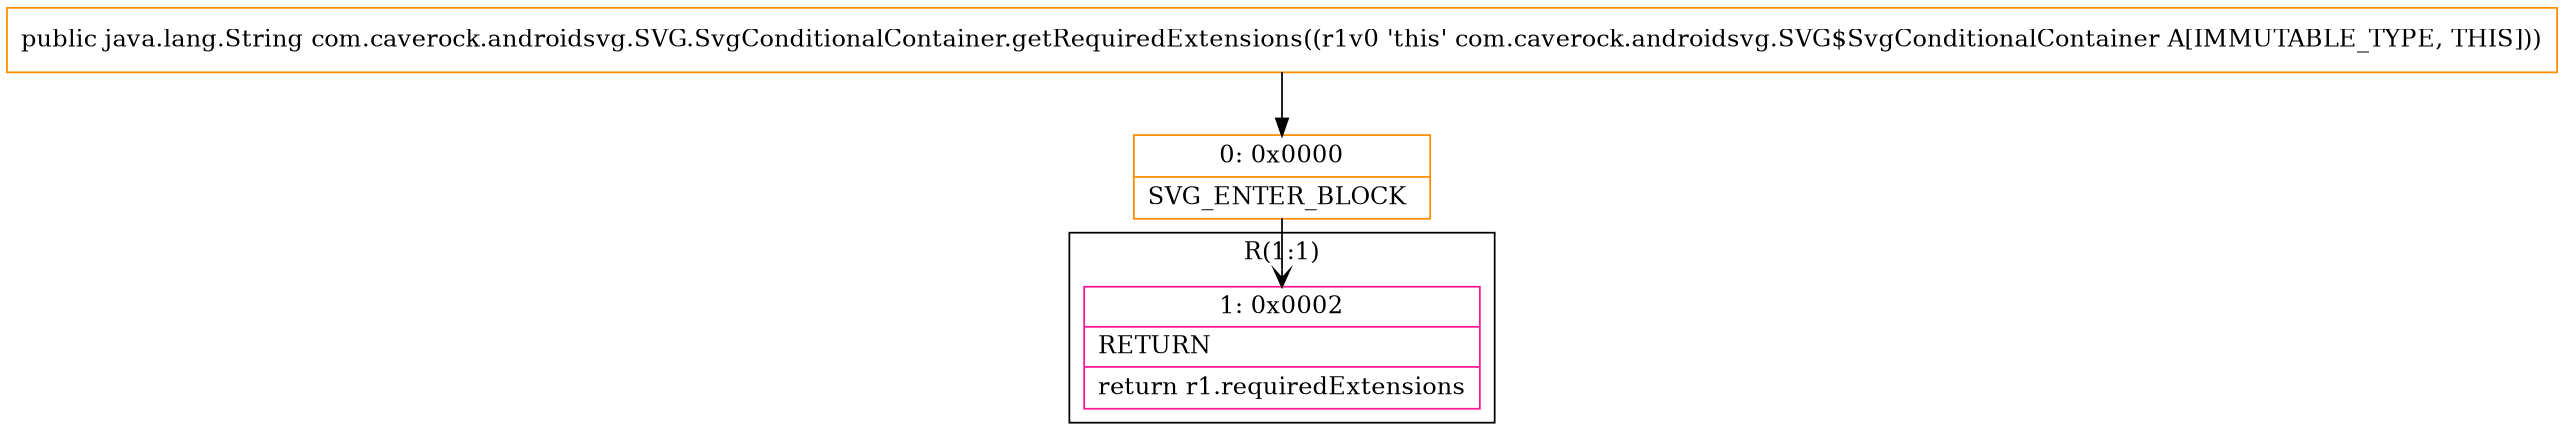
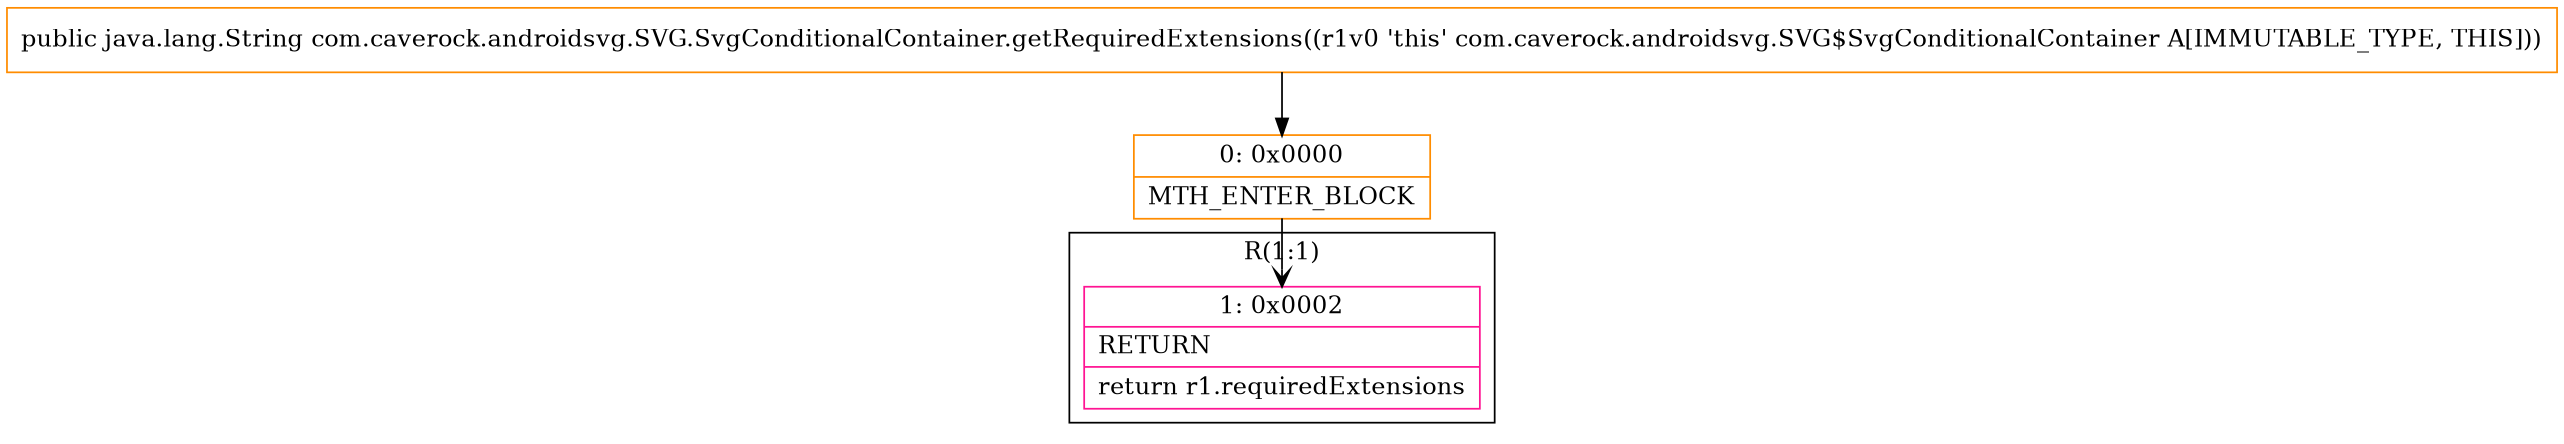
node "0: 0x0000": text "SVG_ENTER_BLOCK" -> "MTH_ENTER_BLOCK"
